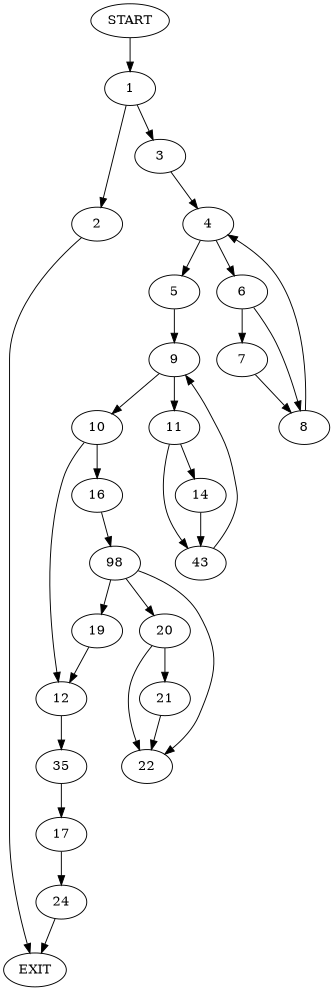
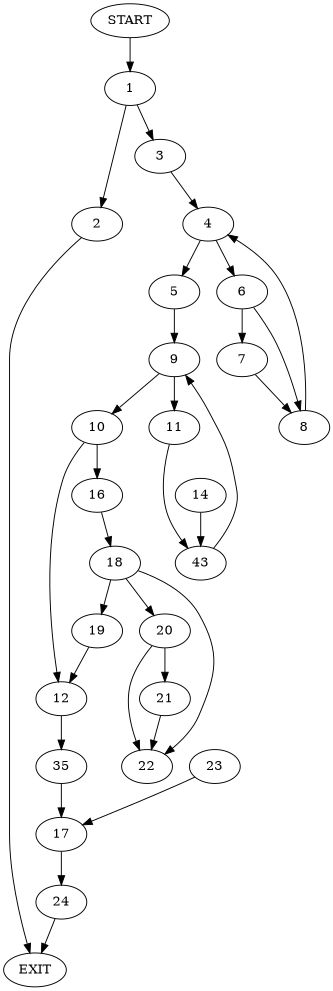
edge "11" -> "14": removed
node "98": label "98" -> "18"
node "23": added
